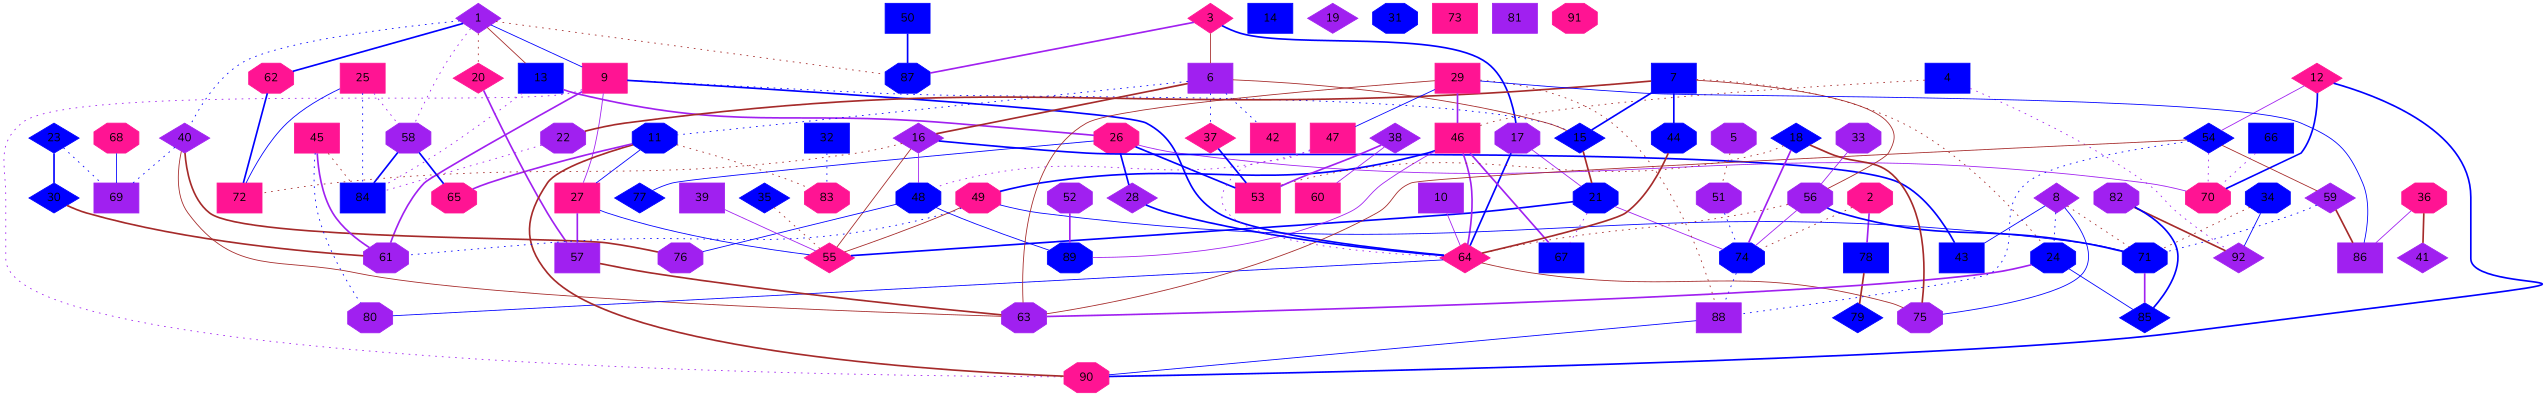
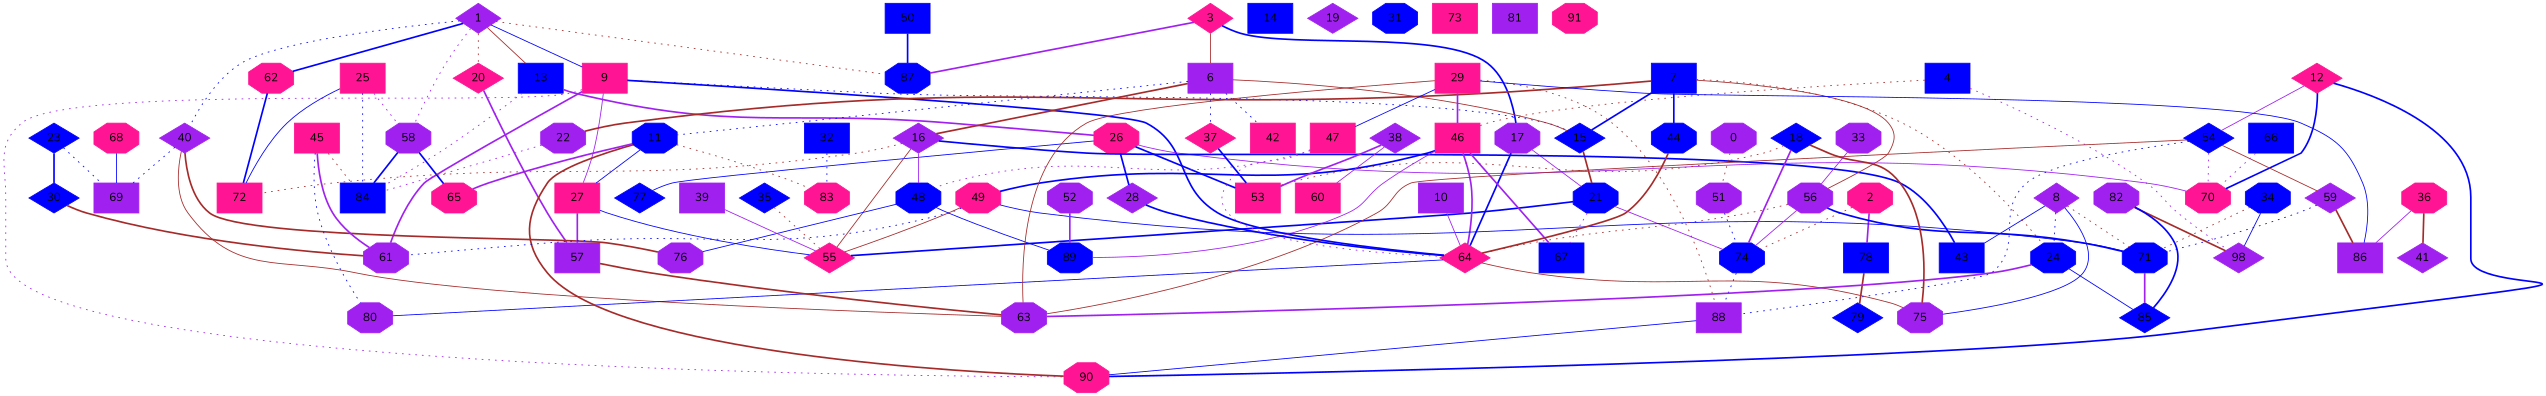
node "5": label "5" -> "0"
node "92": label "92" -> "98"
